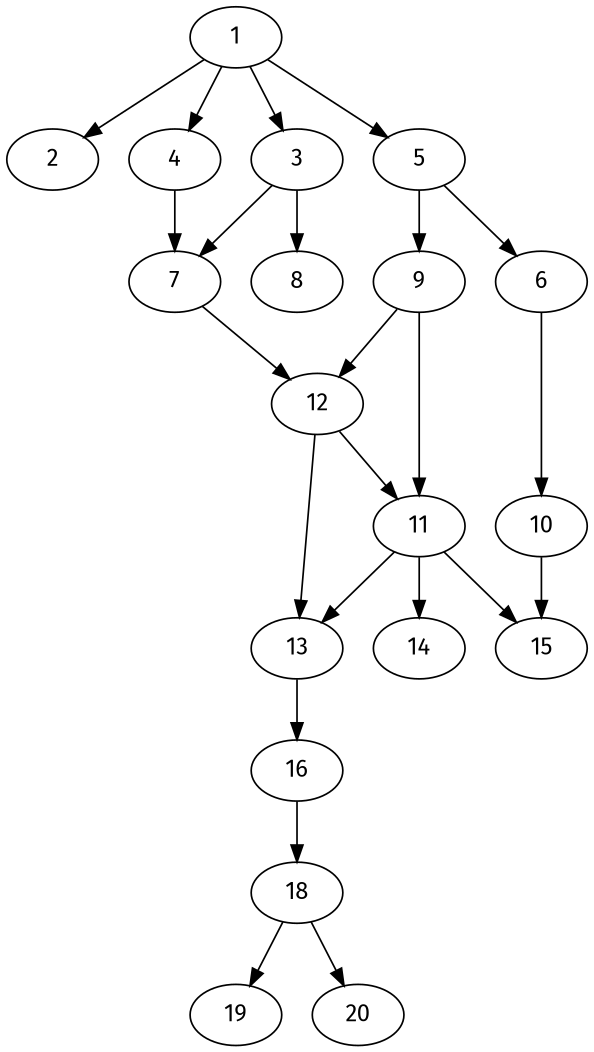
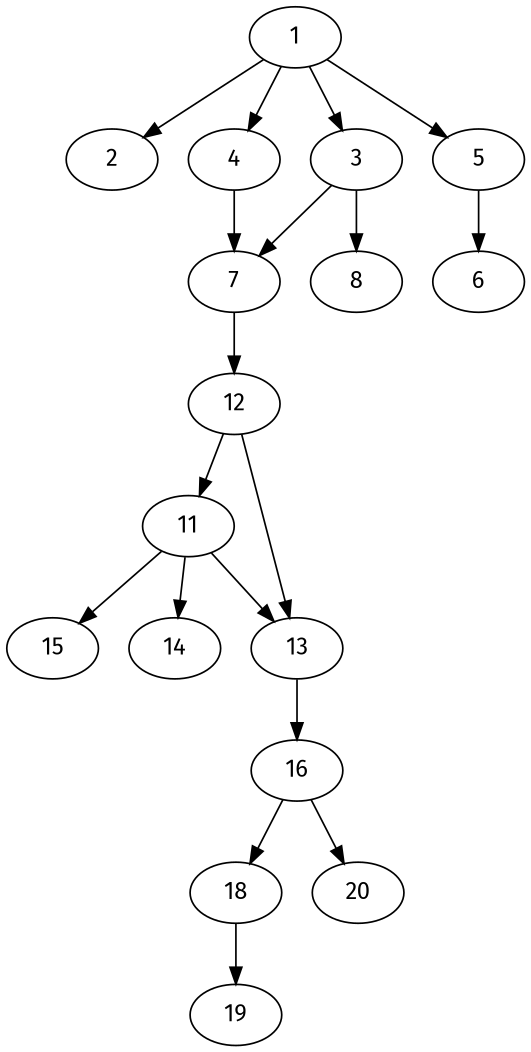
node "9": removed
node "10": removed
edge "18" -> "20": now "16" -> "20"
